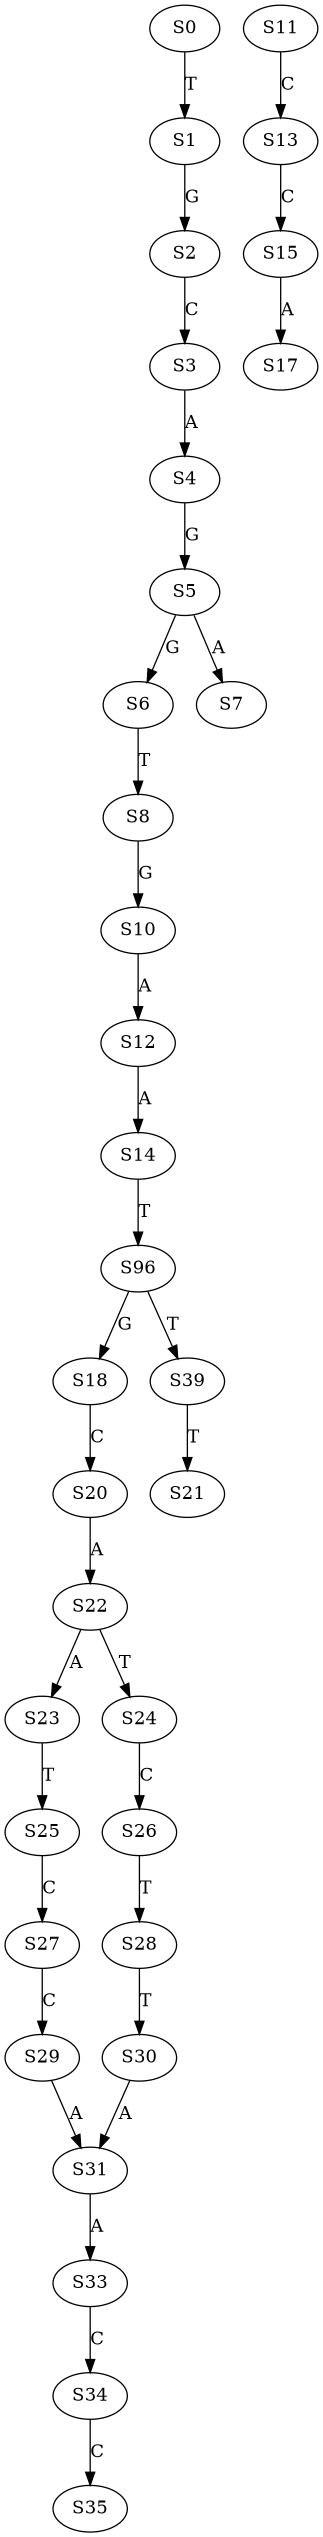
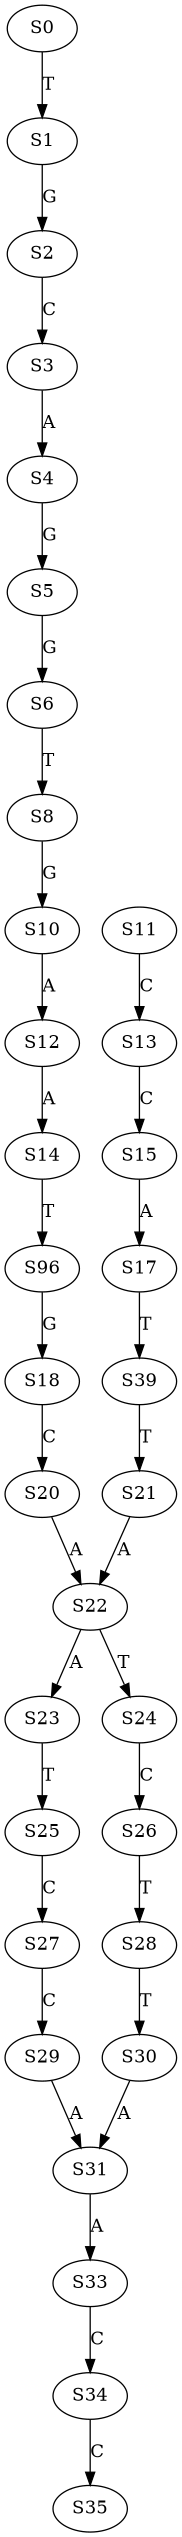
node "S7": removed
edge "S96" -> "S39": now "S17" -> "S39"
edge "S21" -> "S22": added, label "A"
